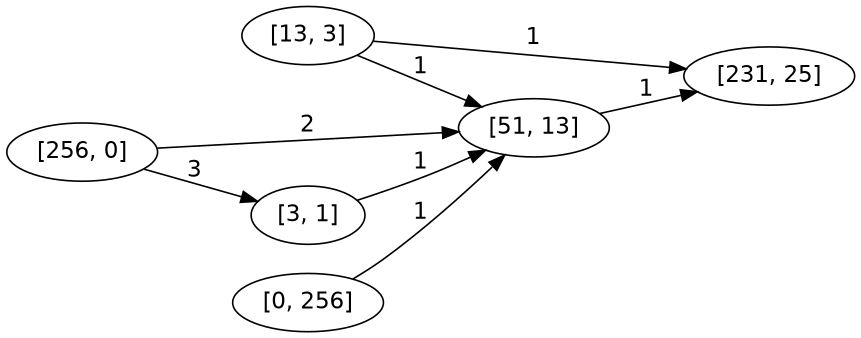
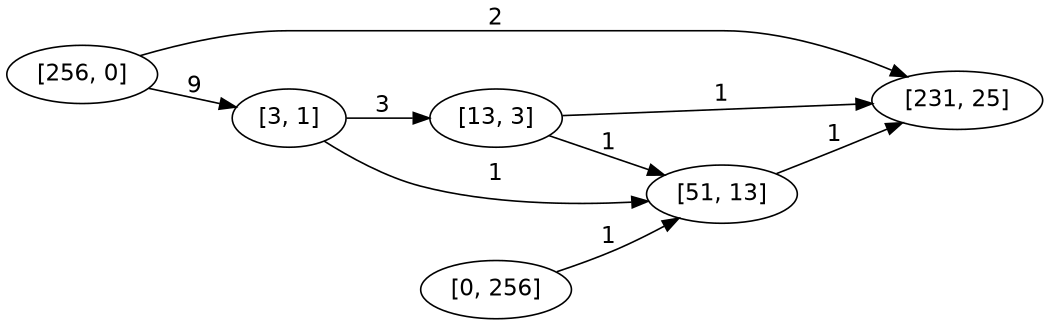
edge "[3, 1]" -> "[13, 3]": added, label "3"
edge "[256, 0]" -> "[51, 13]": now "[256, 0]" -> "[231, 25]"
edge "[256, 0]" -> "[3, 1]": label "3" -> "9"
